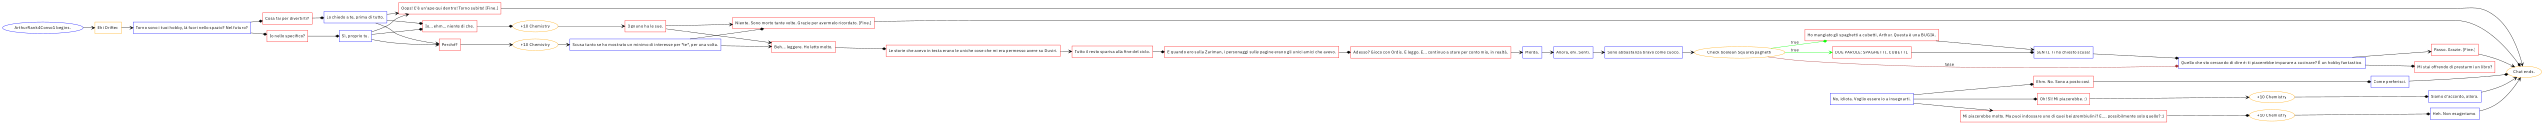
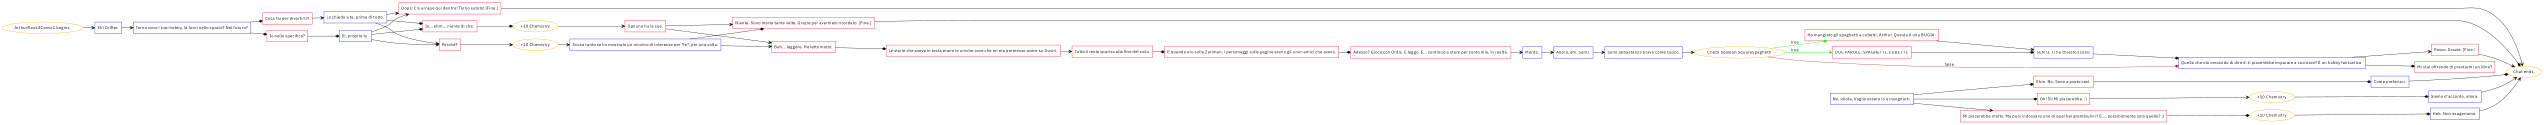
edge "Cosa fai per divertirti?" -> "Lo chiedo a te, prima di tutto.": arrowhead diamond -> vee
node "ArthurRank4Convo1 begins.": color blue -> orange
node "Ehi Drifter.": color orange -> blue
